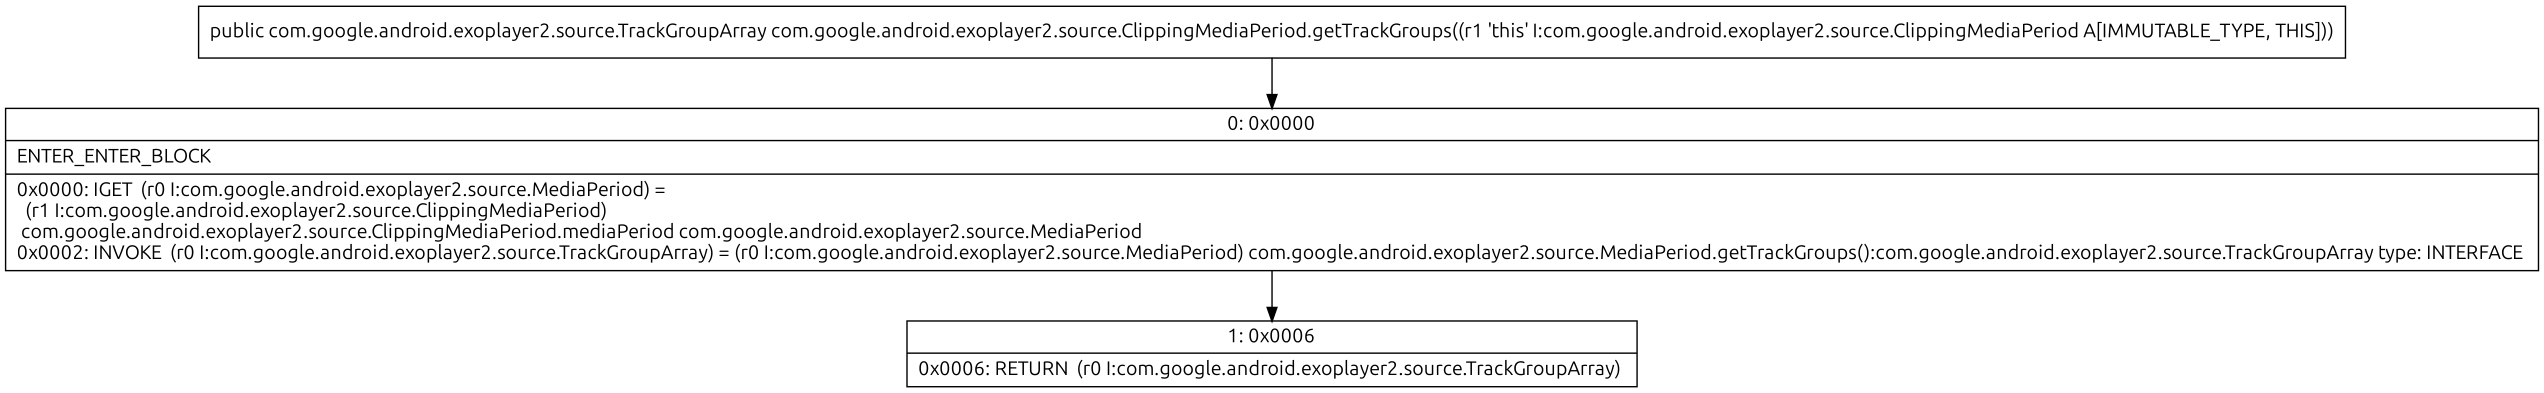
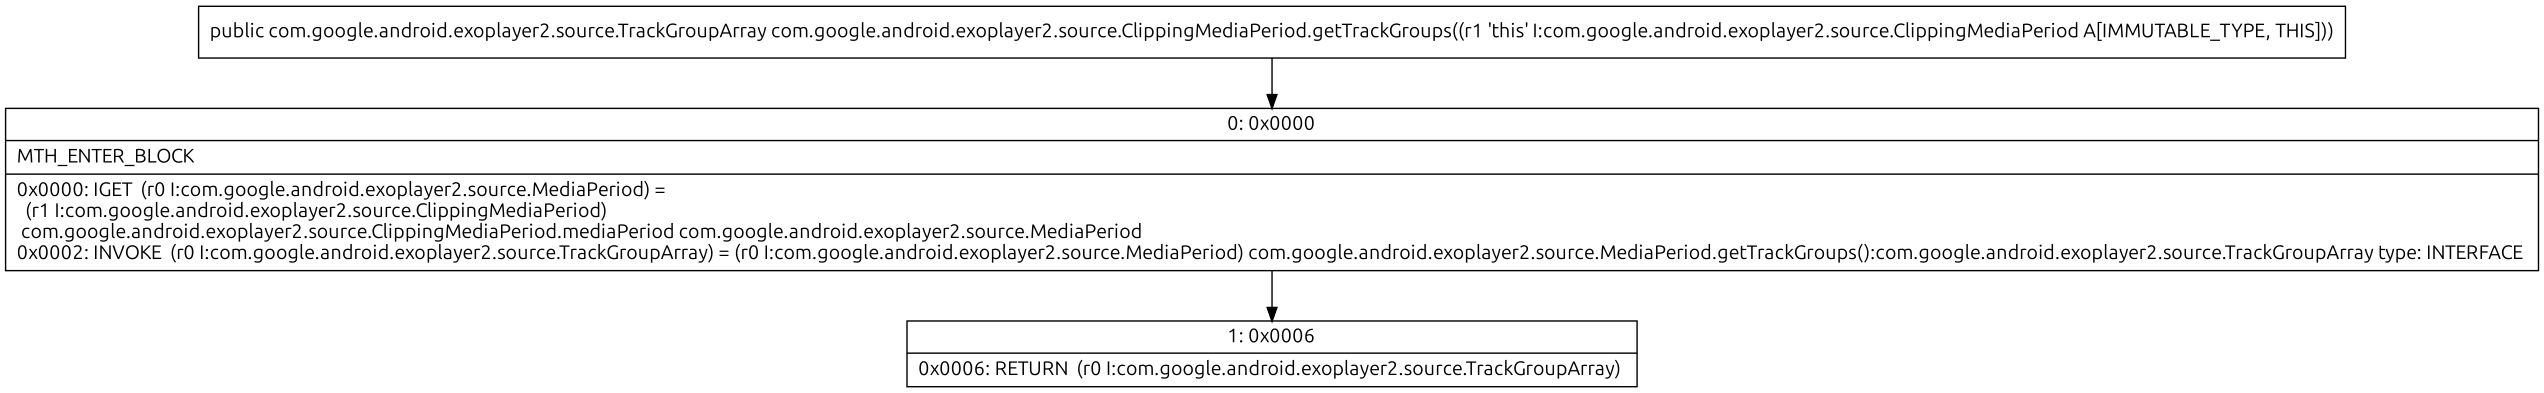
node "0: 0x0000": text "ENTER_ENTER_BLOCK" -> "MTH_ENTER_BLOCK"
